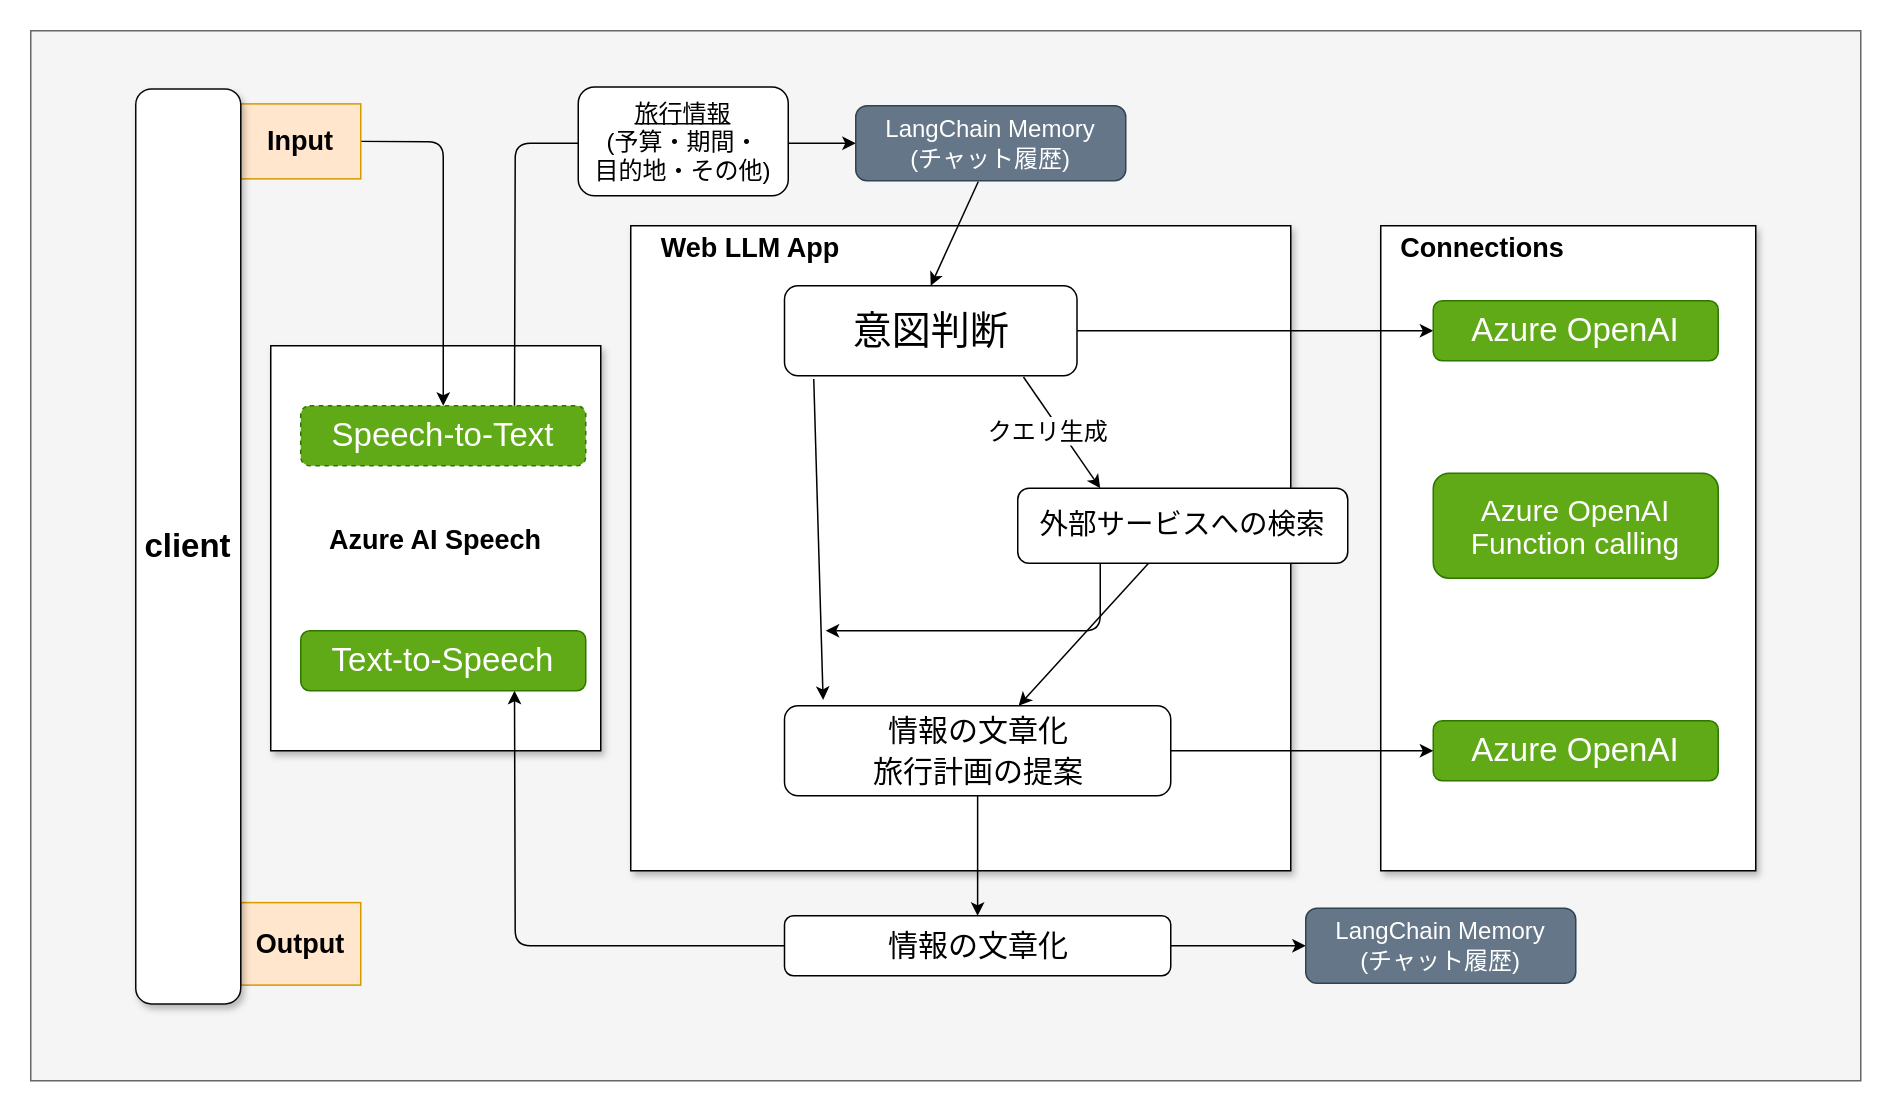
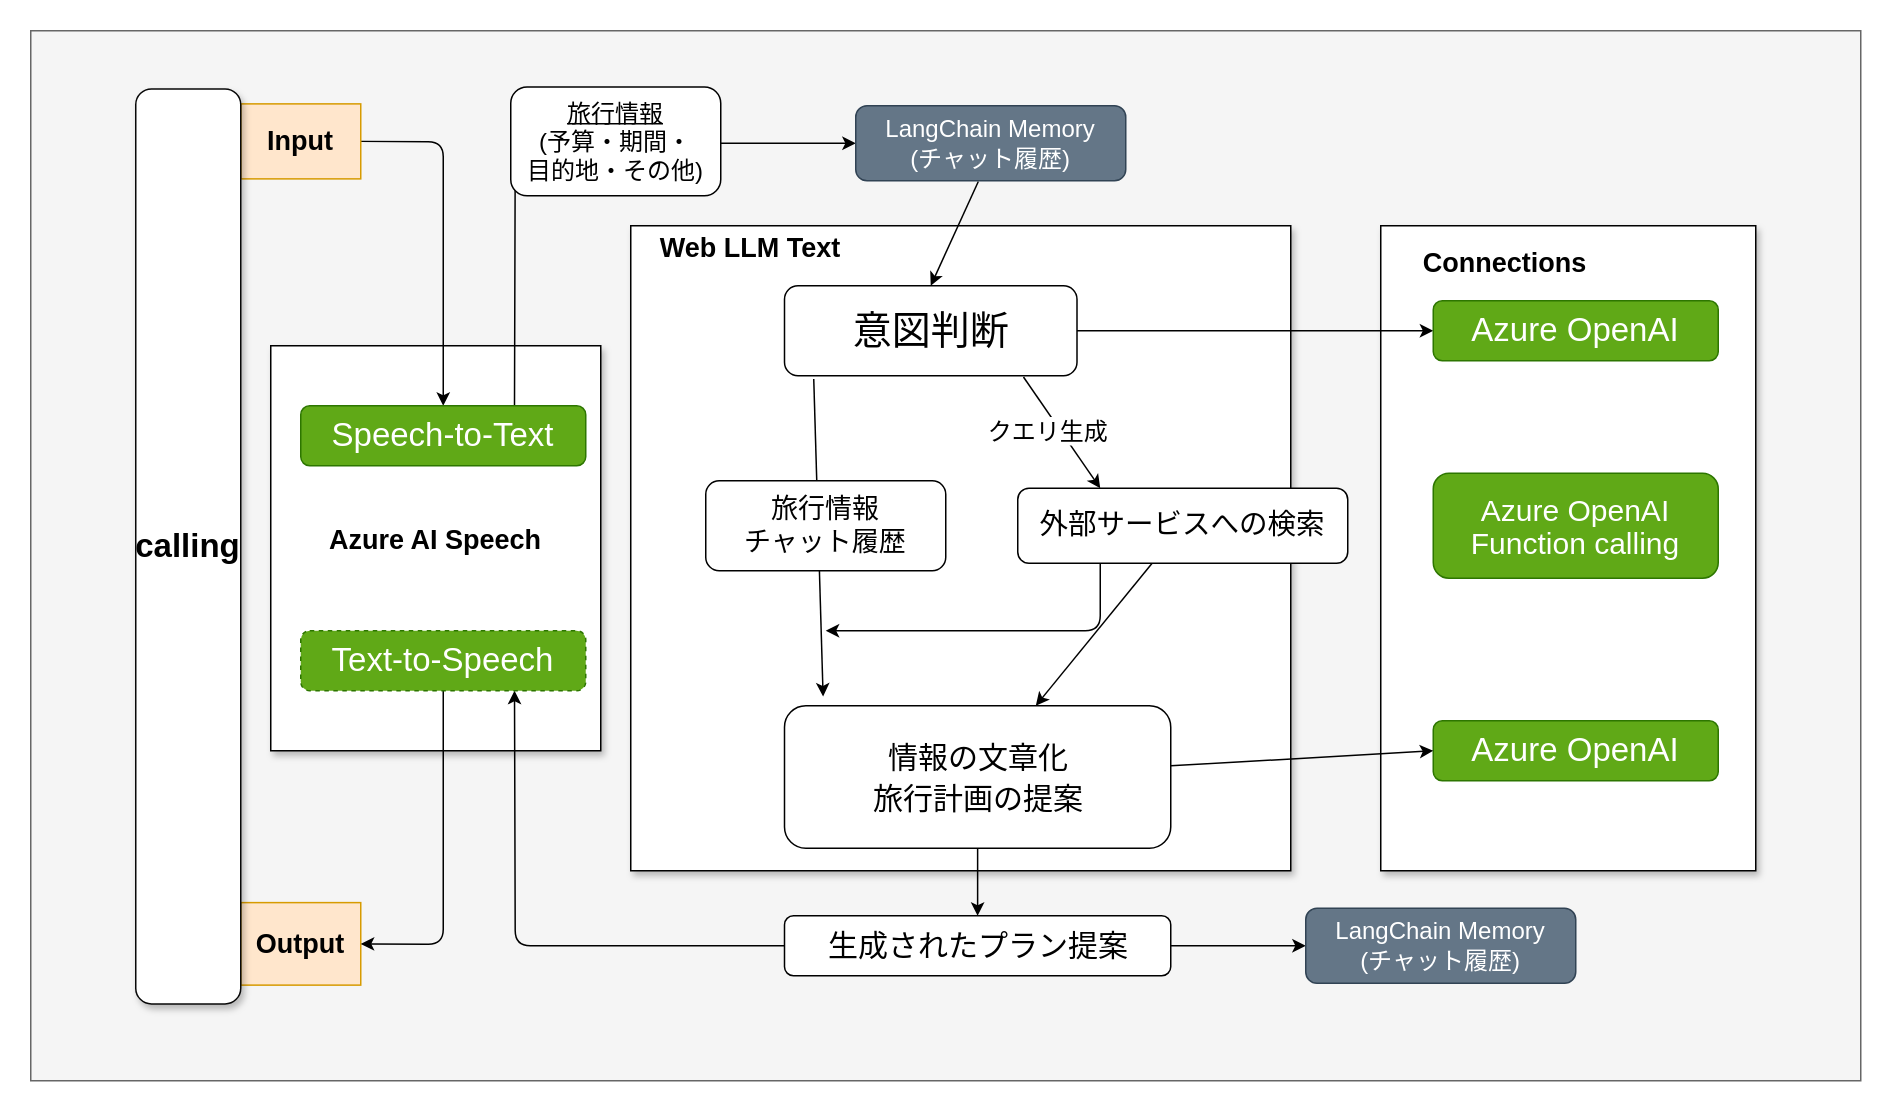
node "旅行情報 (予算・期間・ 目的地・その他)": moved (683, 141) -> (616, 141)
node "Web LLM App": label "Web LLM App" -> "Web LLM Text"
node "Connections": moved (1482, 248) -> (1505, 263)
node "Speech-to-Text": style dashed -> solid
node "旅行情報 チャット履歴": added
node "client": label "client" -> "calling"
node "Text-to-Speech": style solid -> dashed
node "情報の文章化 旅行計画の提案": size 386x90 -> 386x143
edge "Text-to-Speech" -> "Output": added
node "情報の文章化": label "情報の文章化" -> "生成されたプラン提案"
